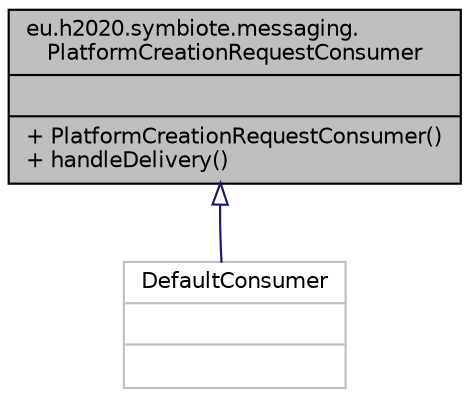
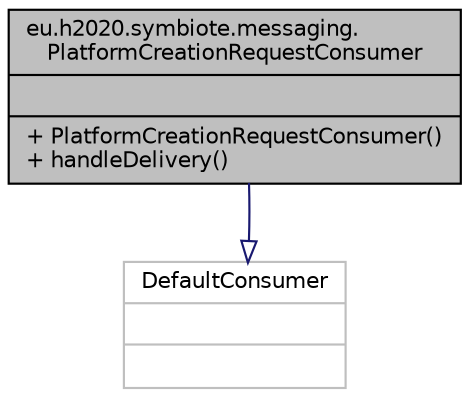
edge "DefaultConsumer" -> "eu.h2020.symbiote.messaging.": reversed
